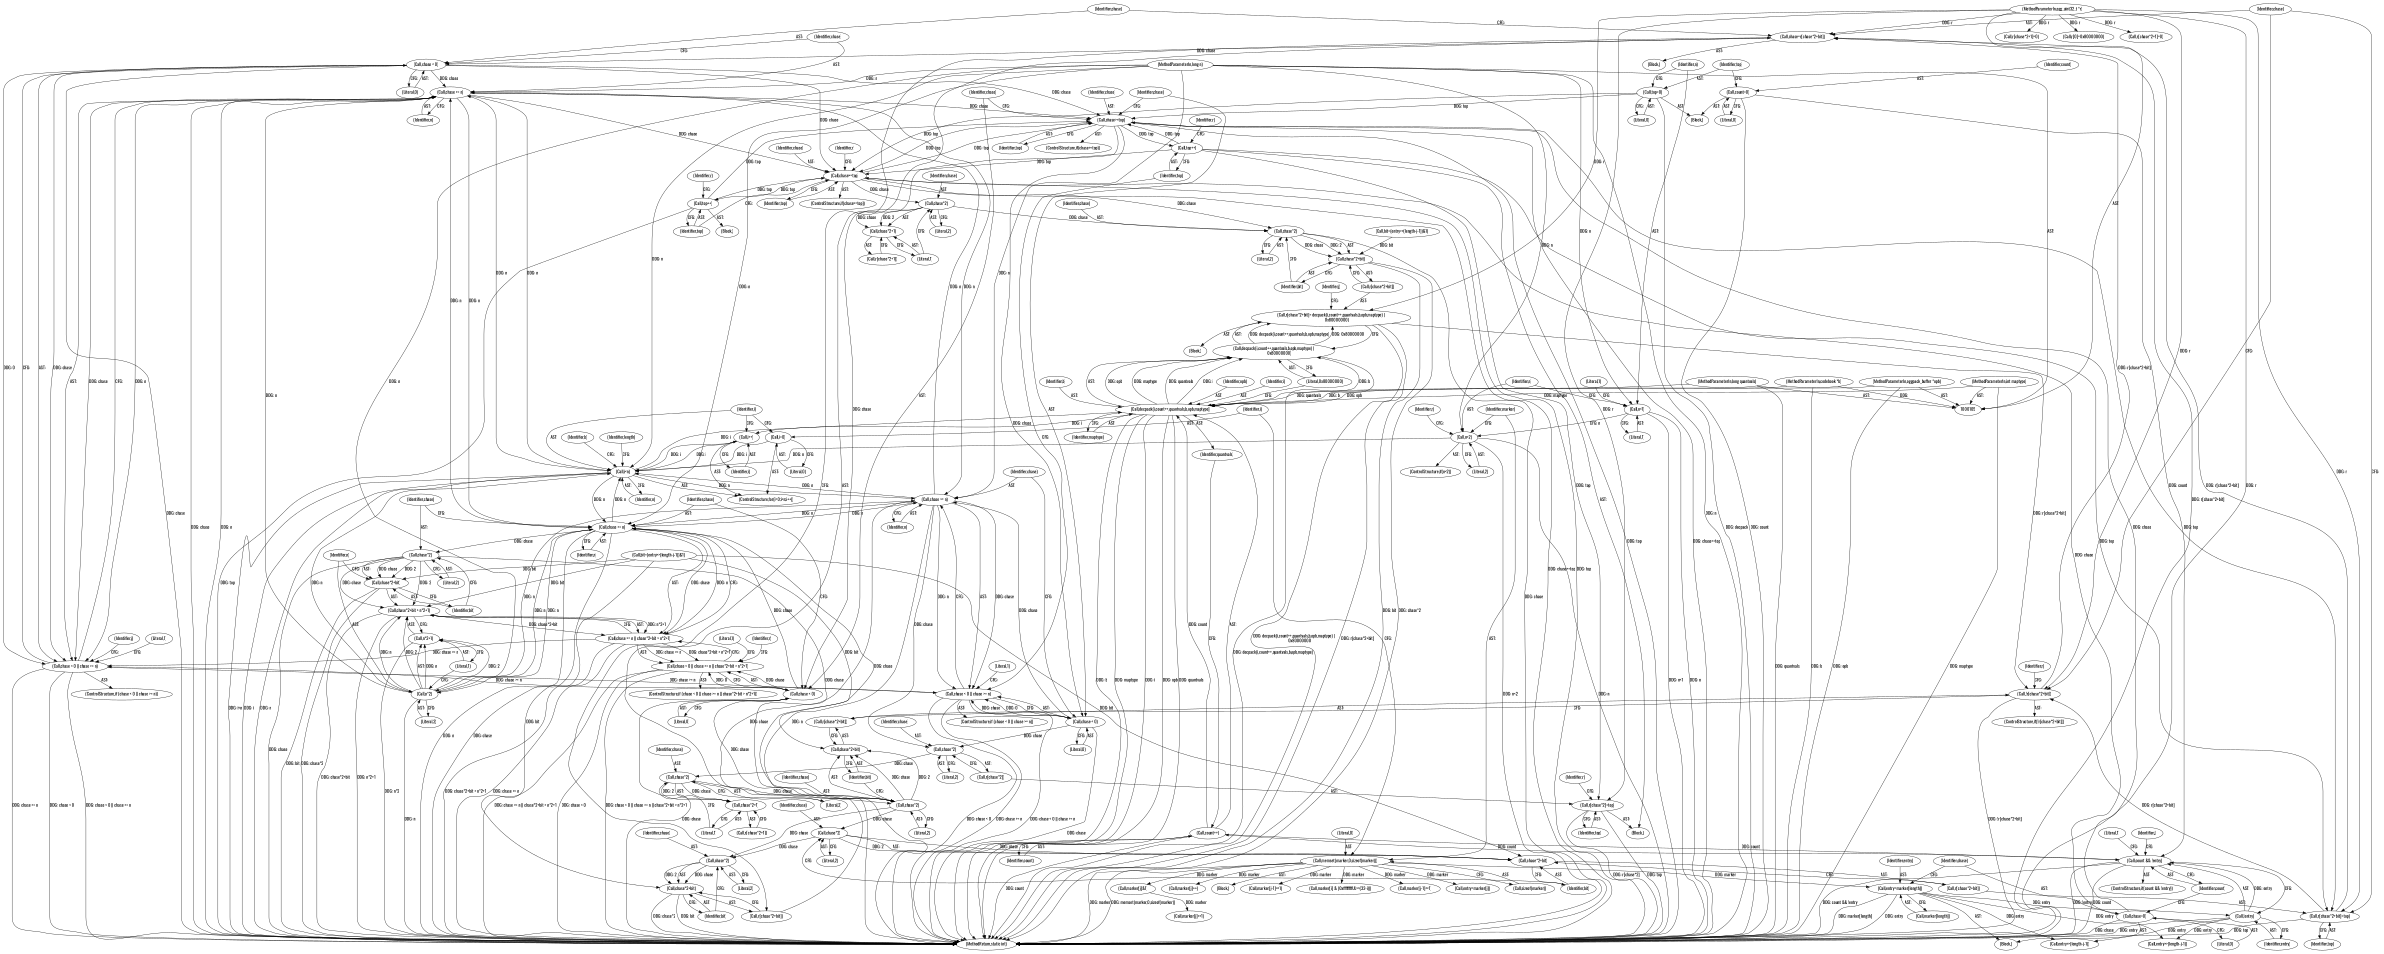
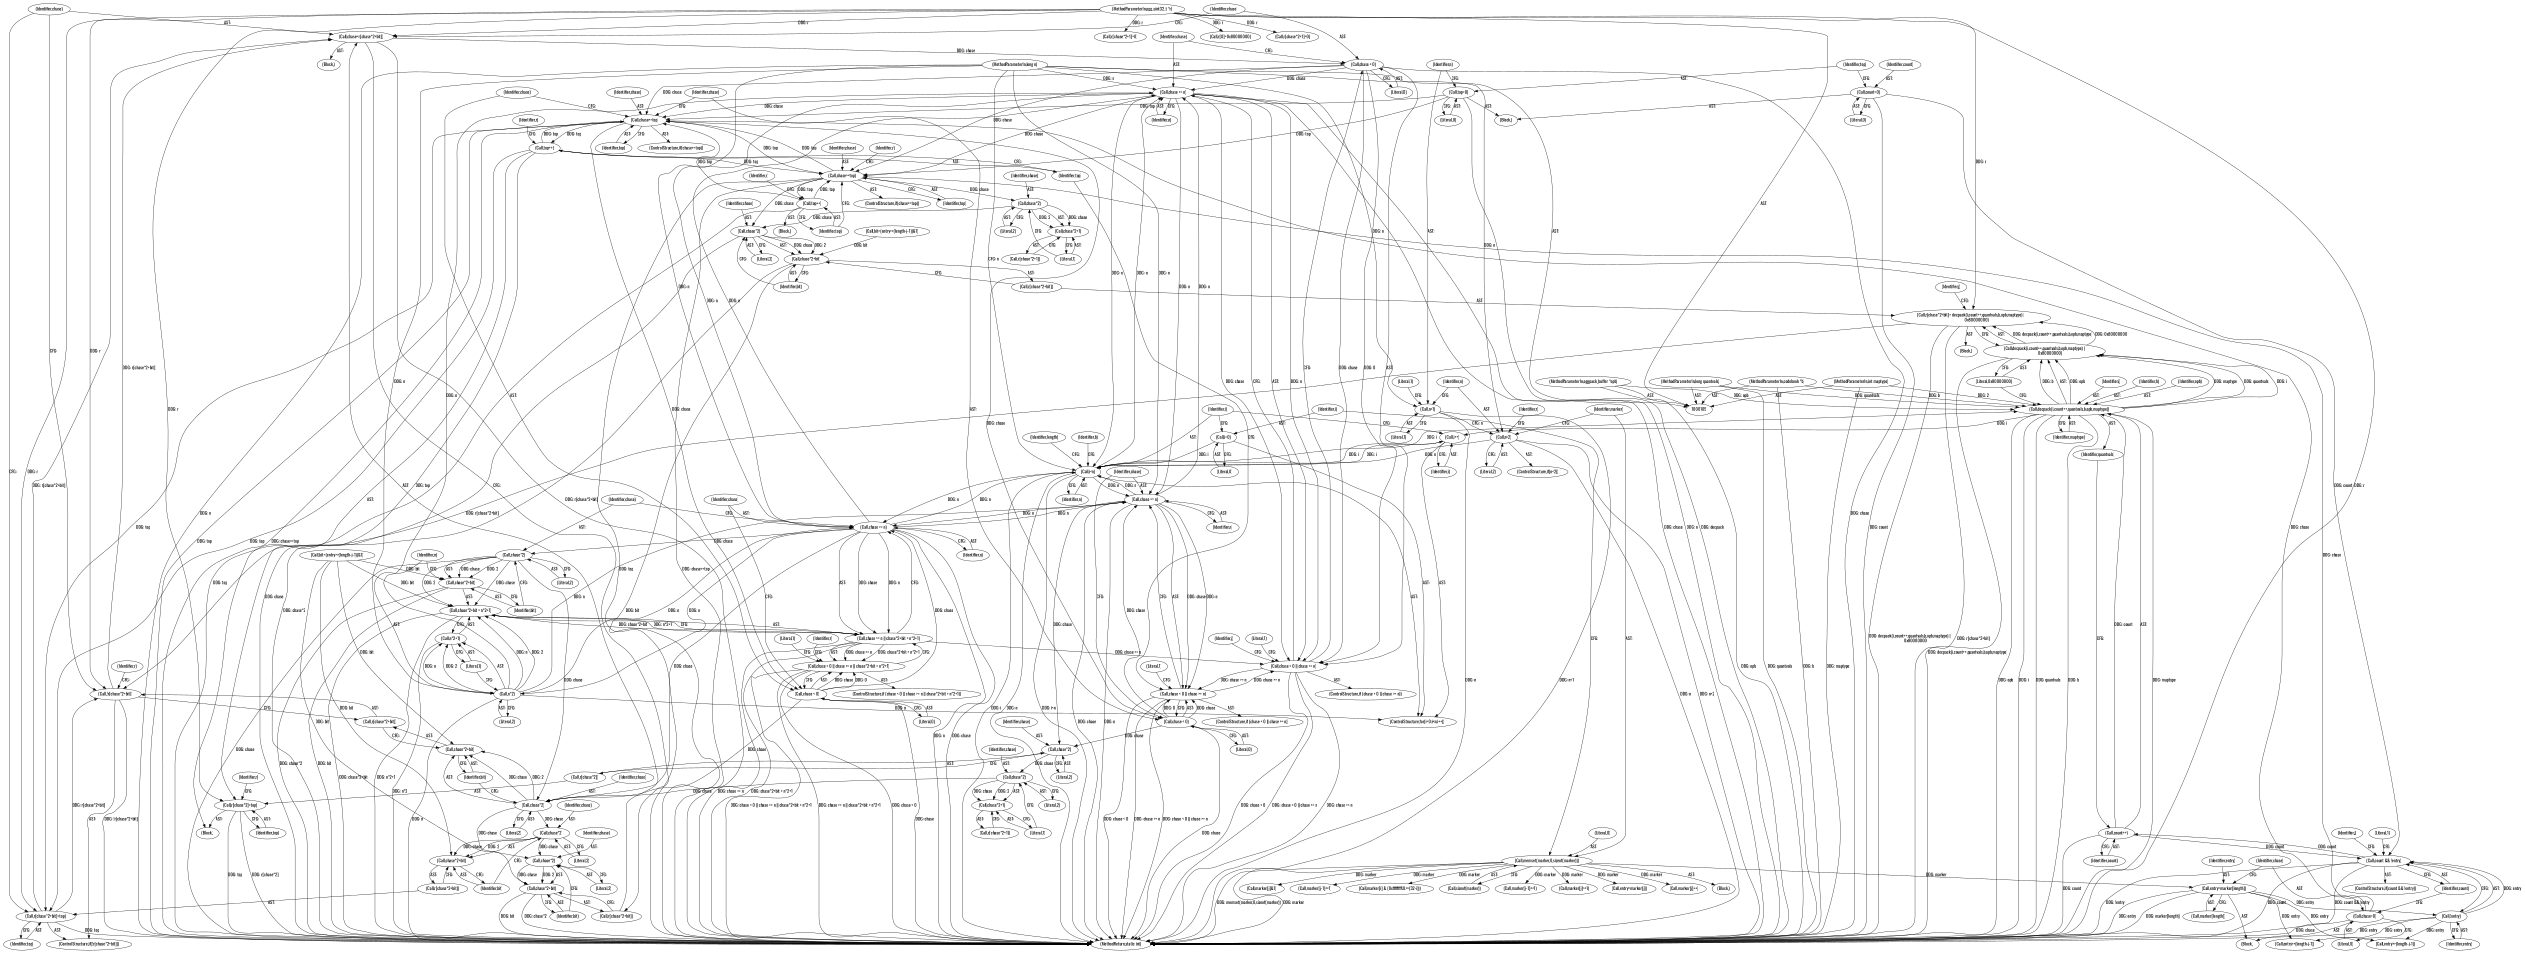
edge "(MethodParameterIn,long n)" -> "(Call,i<n)": label "DDG: n" -> "CFG: n"
edge "(MethodParameterIn,int maptype)" -> "(Call,decpack(i,count++,quantvals,b,opb,maptype))": label "DDG: maptype" -> "DDG: 2"
edge "(MethodParameterIn,codebook *b)" -> "1000105": label "DDG: " -> "AST: "
edge "(Call,n*2)" -> "(Call,i<n)": now "(Call,n*2)" -> "(ControlStructure,for(i=0;i<n;i++))"
edge "(Call,marker[j]&1)" -> "(Call,marker[j]>>1)": now "(Call,memset(marker,0,sizeof(marker)))" -> "(Call,marker[j]>>1)"
edge "(Call,r[chase*2+bit]=top)" -> "(ControlStructure,if(!r[chase*2+bit]))": added, label "AST:"
